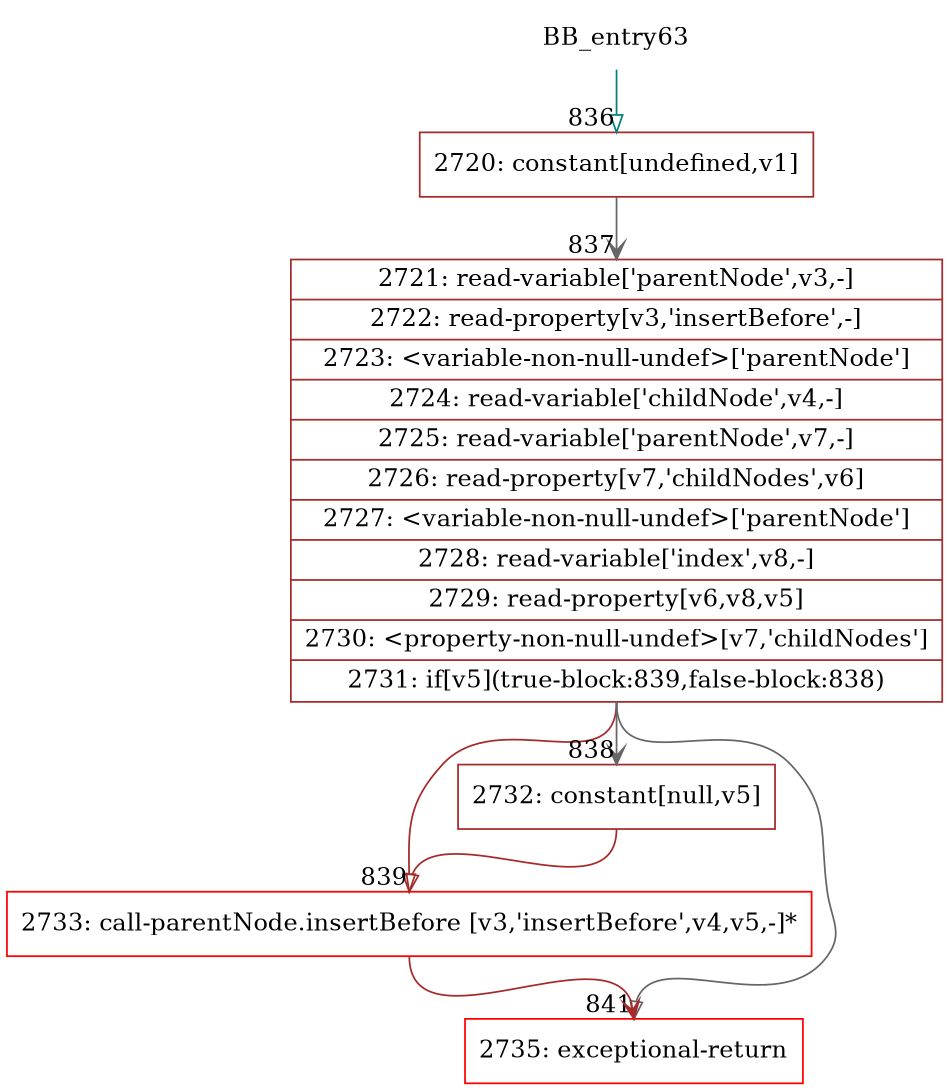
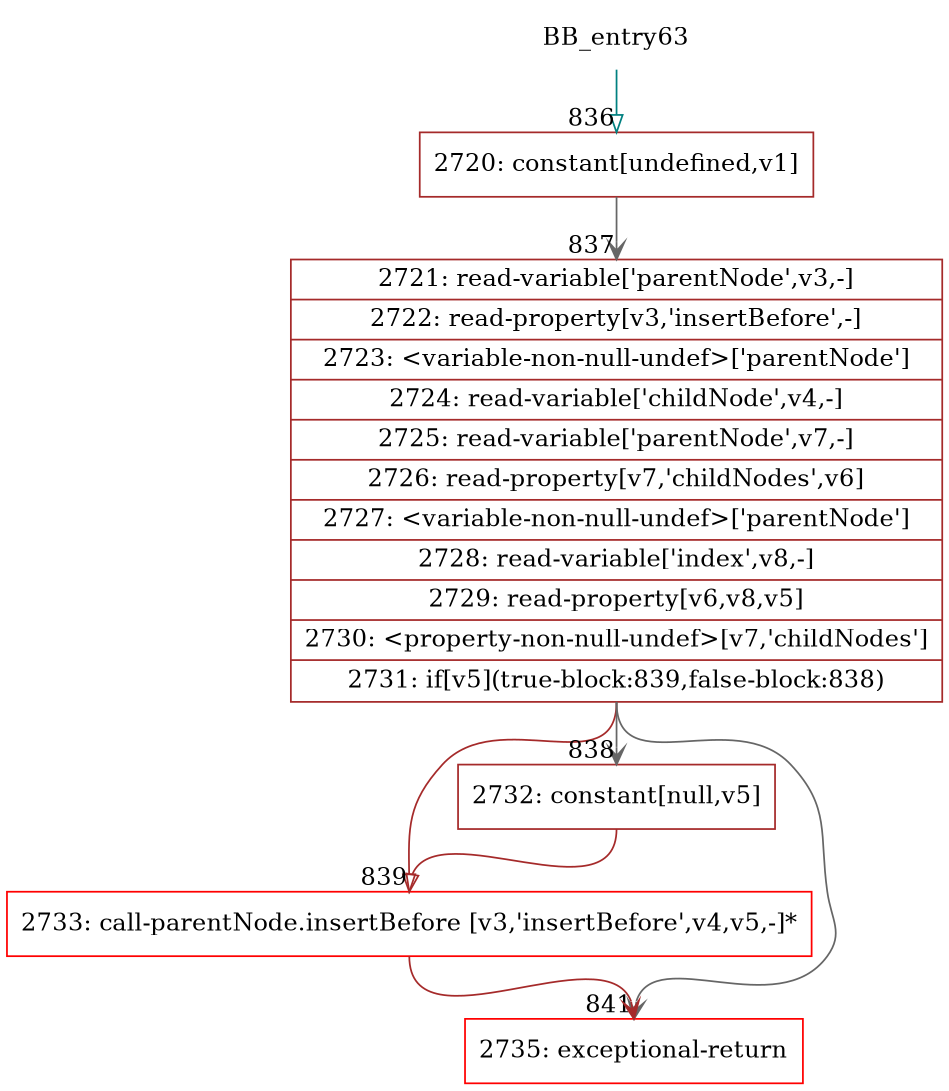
edge "2721: read-variable['parentNode',v3,-]" -> "2735: exceptional-return": arrowhead onormal -> vee
